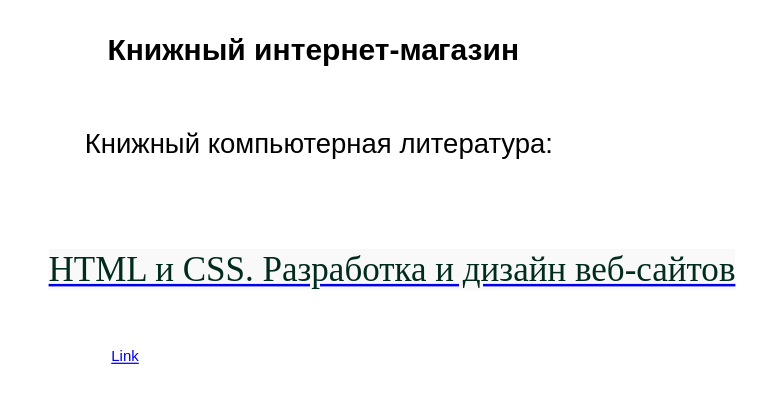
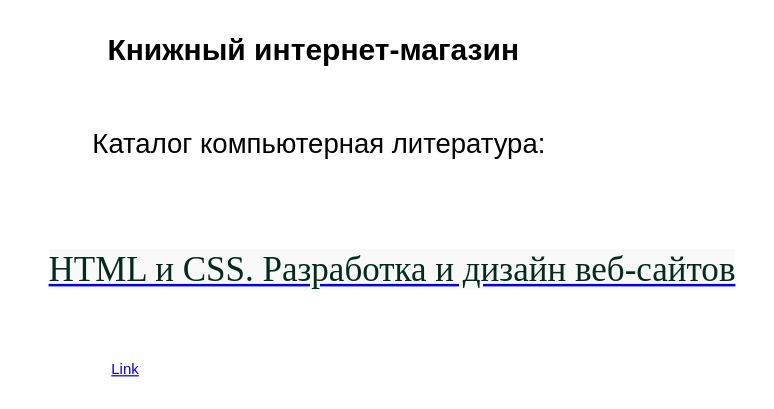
node "Книжный компьютерная литература:": label "Книжный компьютерная литература:" -> "Каталог компьютерная литература:"
node "Link": moved (126, 357) -> (126, 369)
